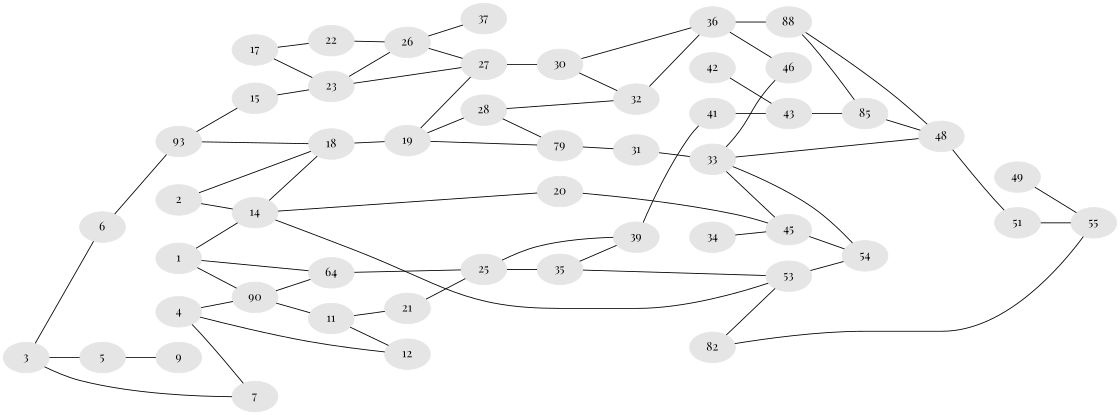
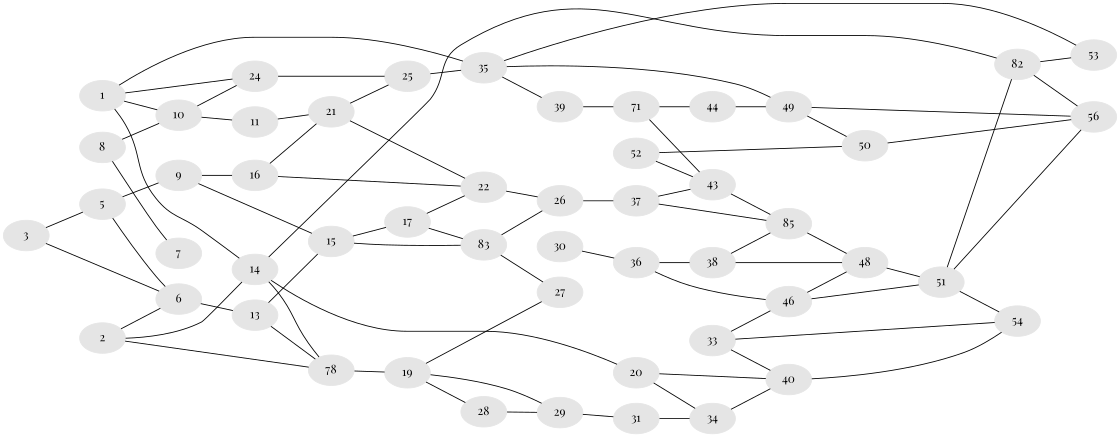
node "88": label "88" -> "38"
edge "35" -- "1": added
edge "26" -- "27": removed
edge "27" -- "30": removed
node "42": label "42" -> "52"
edge "35" -- "49": added
node "23": label "23" -> "83"
node "32": removed
node "44": added
node "41": label "41" -> "71"
node "93": label "93" -> "13"
node "18": label "18" -> "78"
node "79": label "79" -> "29"
node "50": added
edge "48" -- "33": now "48" -- "46"
edge "21" -- "22": added
edge "31" -- "33": now "31" -- "34"
edge "82" -- "51": added
node "16": added
edge "43" -- "37": added
edge "9" -- "15": added
edge "37" -- "85": added
node "55": label "55" -> "56"
node "45": label "45" -> "40"
edge "17" -- "15": added
edge "39" -- "25": removed
edge "5" -- "6": added
edge "54" -- "53": now "54" -- "51"
node "64": label "64" -> "24"
edge "51" -- "46": added
node "90": label "90" -> "10"
edge "14" -- "53": now "14" -- "82"
node "4": label "4" -> "8"
edge "6" -- "2": added
node "12": removed
edge "3" -- "7": removed
edge "20" -- "34": added
